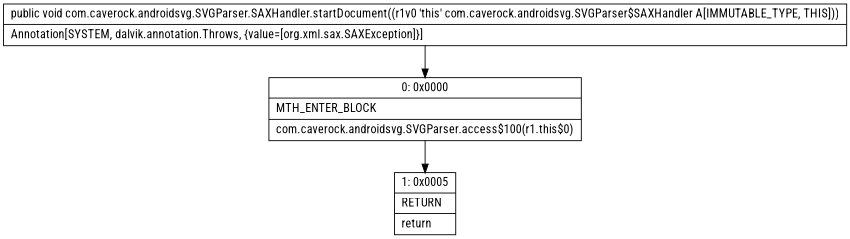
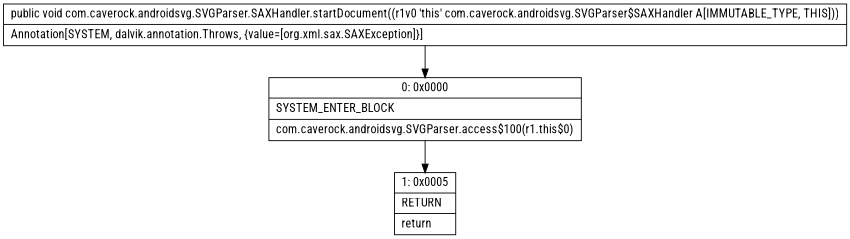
node "0: 0x0000": text "MTH_ENTER_BLOCK" -> "SYSTEM_ENTER_BLOCK"
